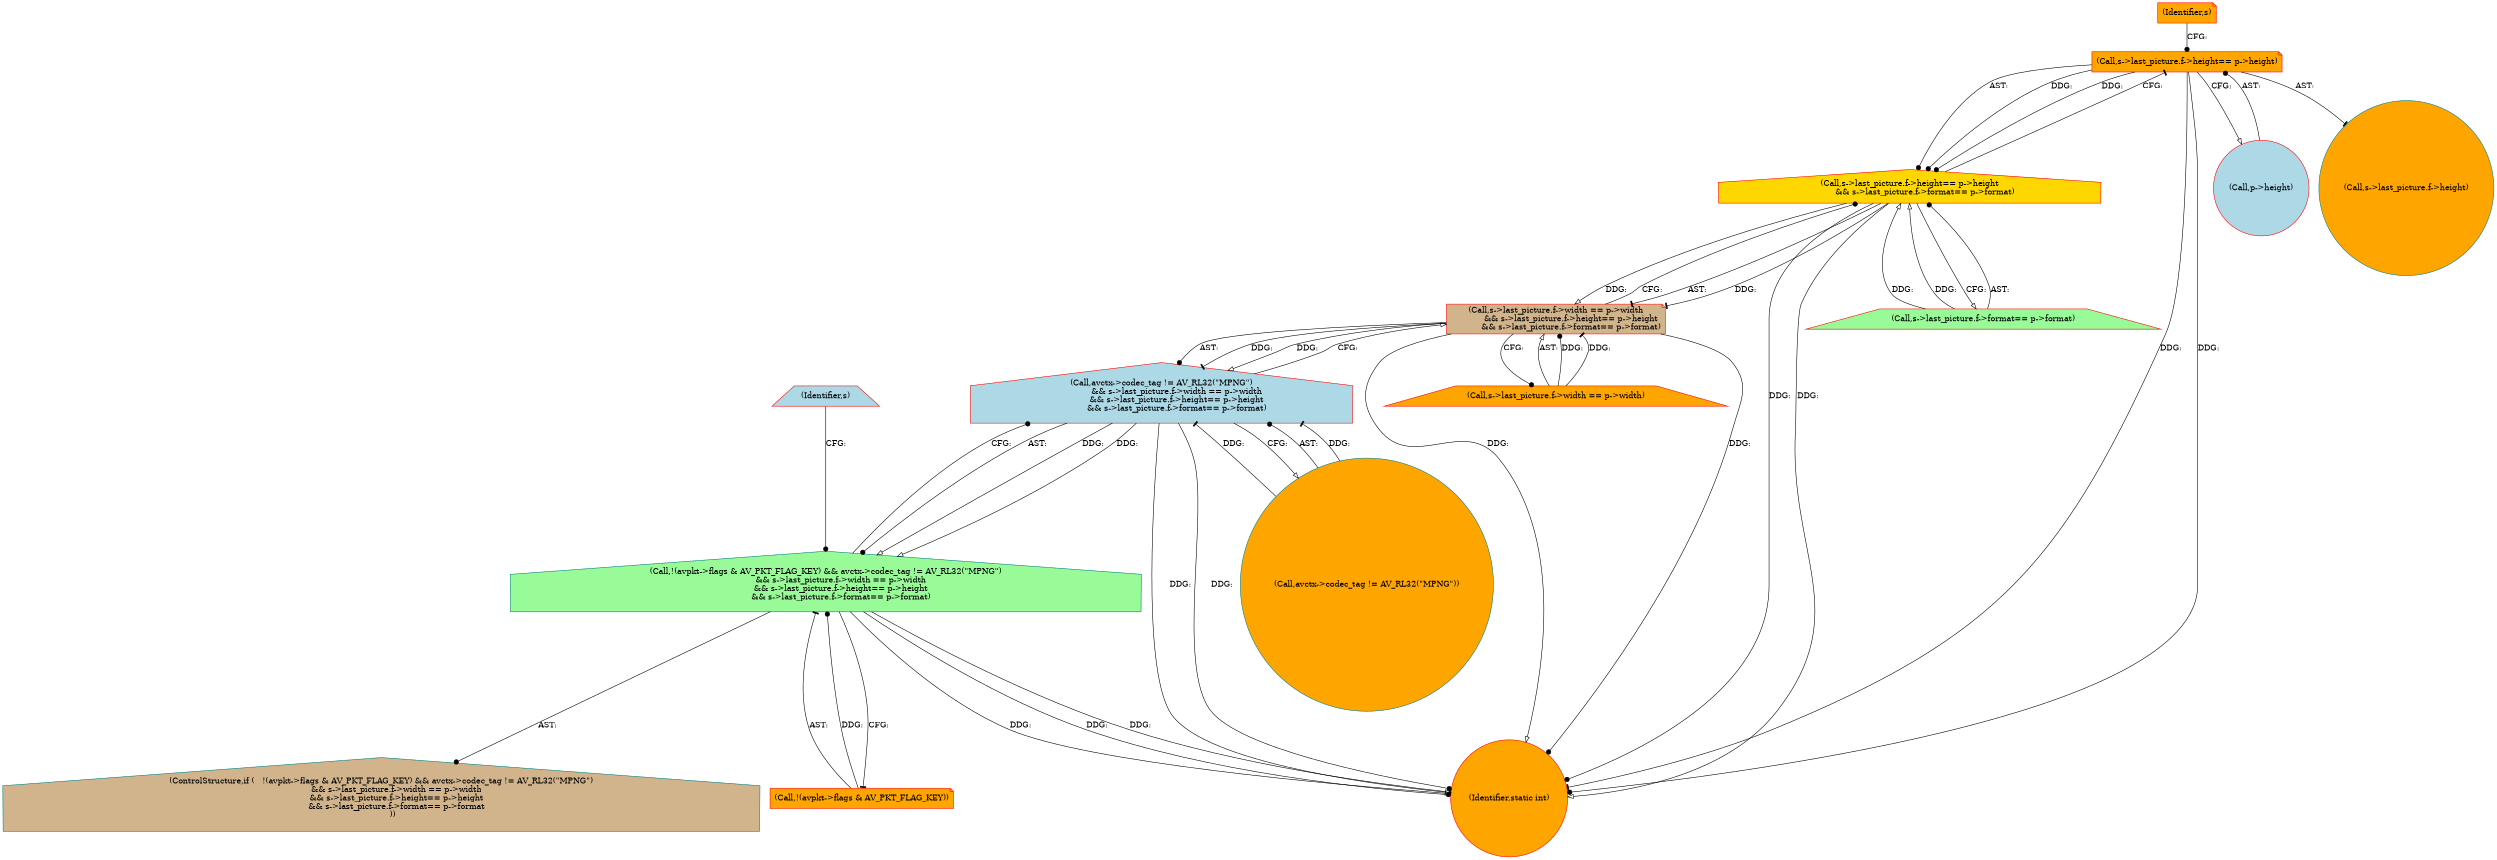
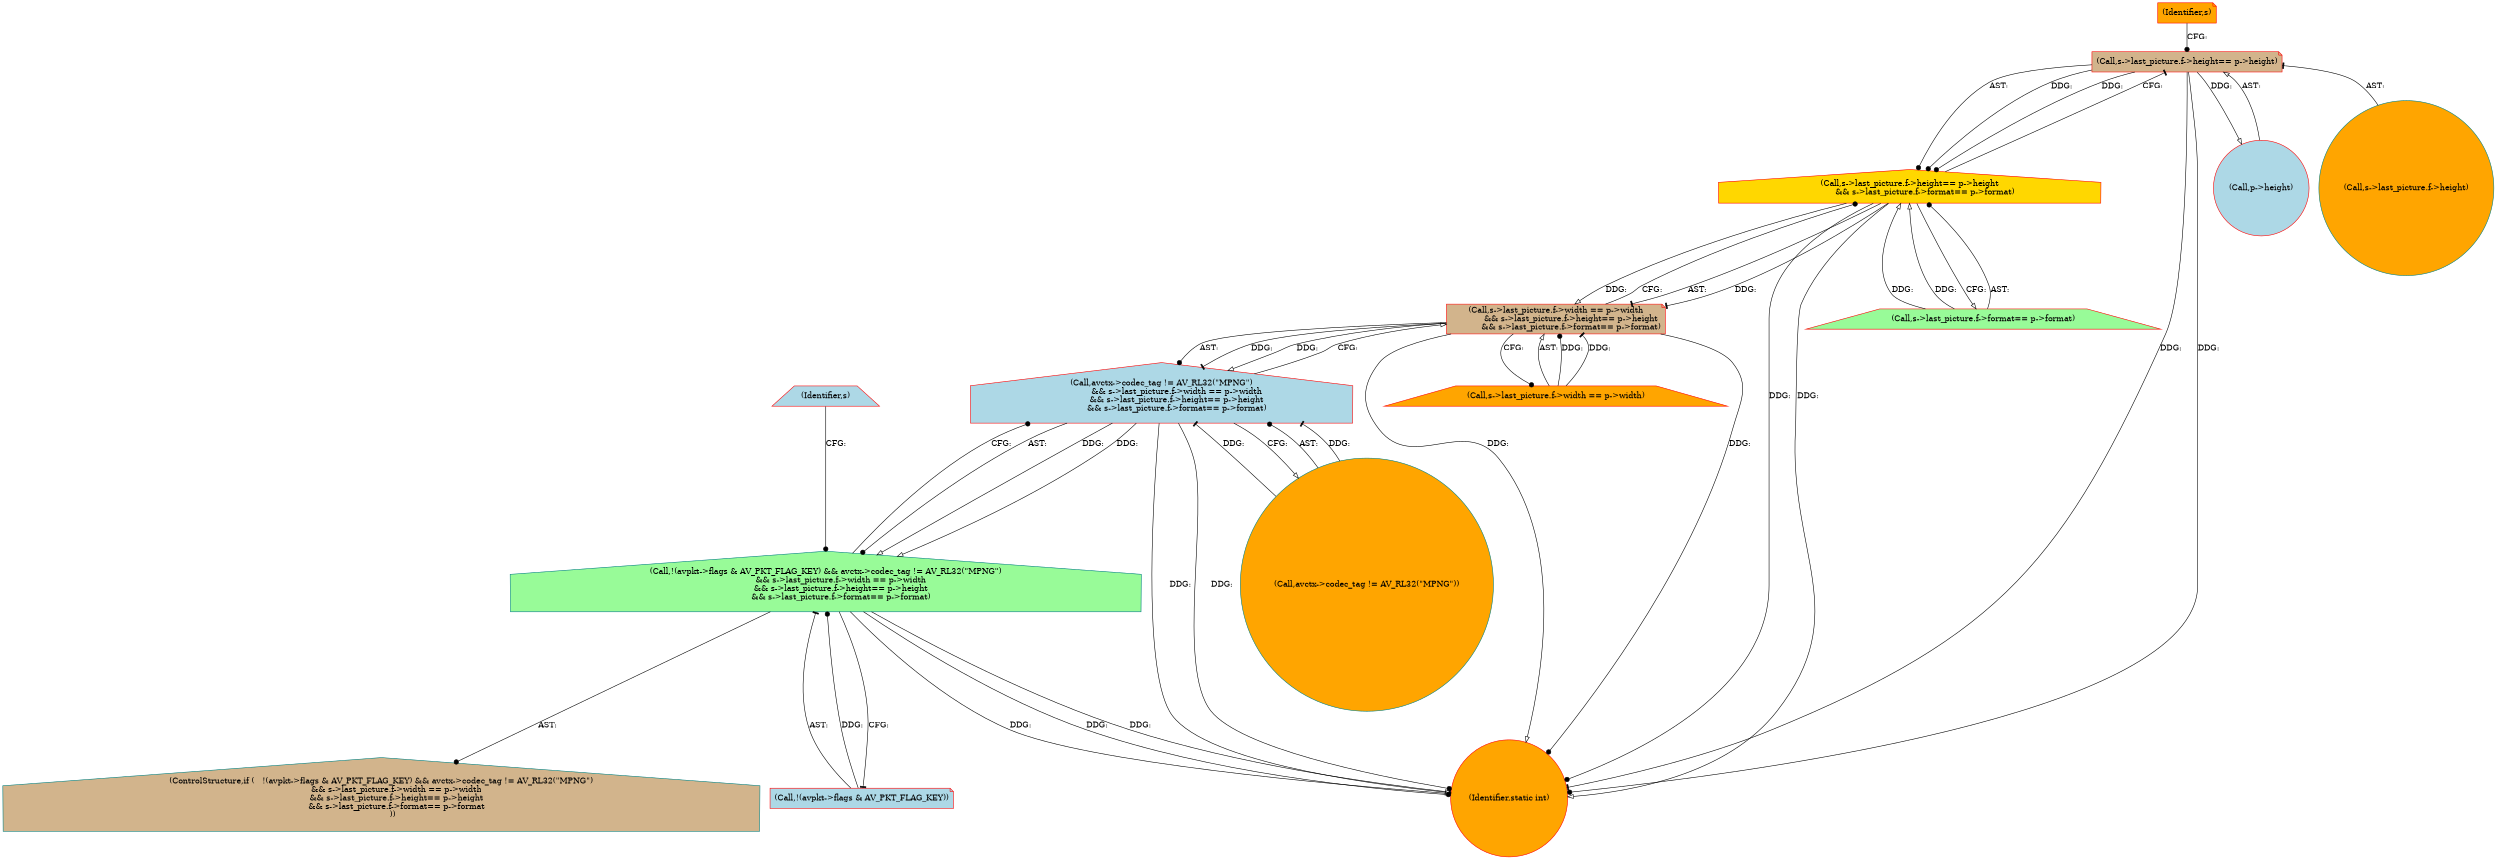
node "(Call,s->last_picture.f->height== p->height)": fillcolor orange -> tan
edge "(Call,s->last_picture.f->height== p->height)" -> "(Call,p->height)": label "CFG: " -> "DDG: "
edge "(Call,s->last_picture.f->height== p->height)" -> "(Call,s->last_picture.f->height)": reversed
edge "(Call,p->height)" -> "(Call,s->last_picture.f->height== p->height)": arrowhead dot -> onormal
node "(Call,!(avpkt->flags & AV_PKT_FLAG_KEY))": fillcolor orange -> lightblue
